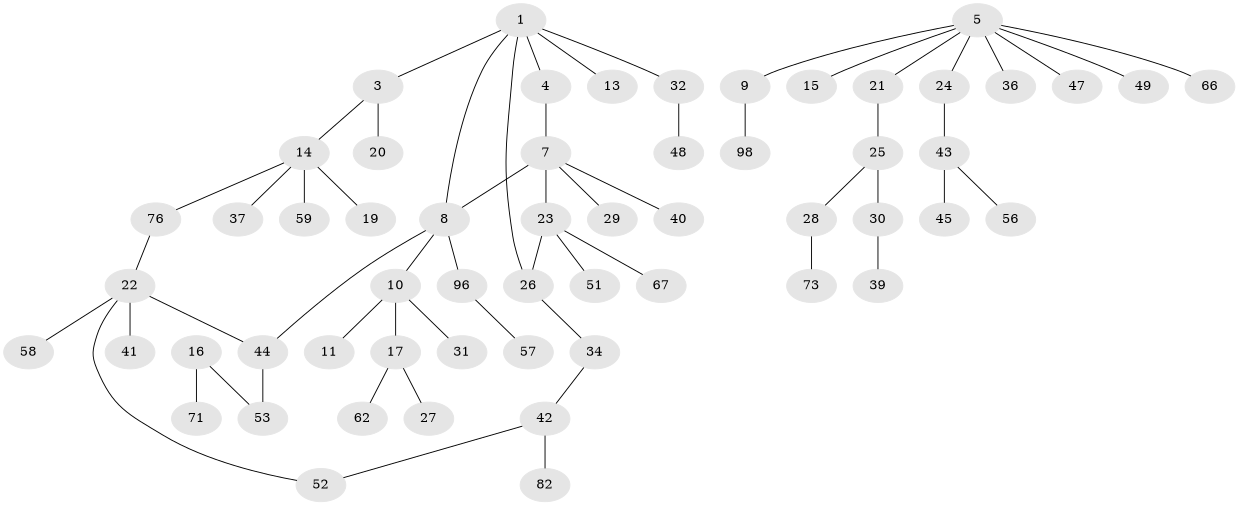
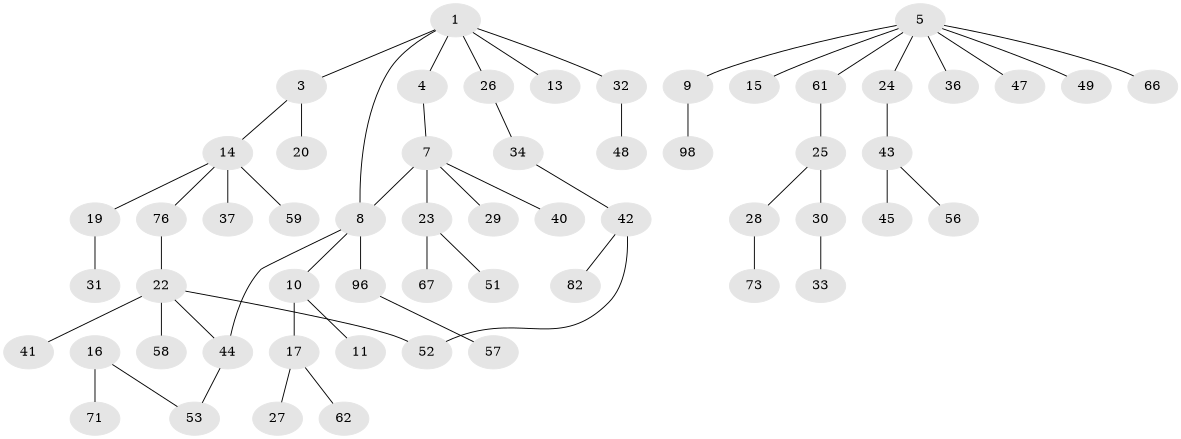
node "21": label "21" -> "61"
edge "23" -- "26": removed
node "39": label "39" -> "33"
edge "10" -- "31": now "19" -- "31"
